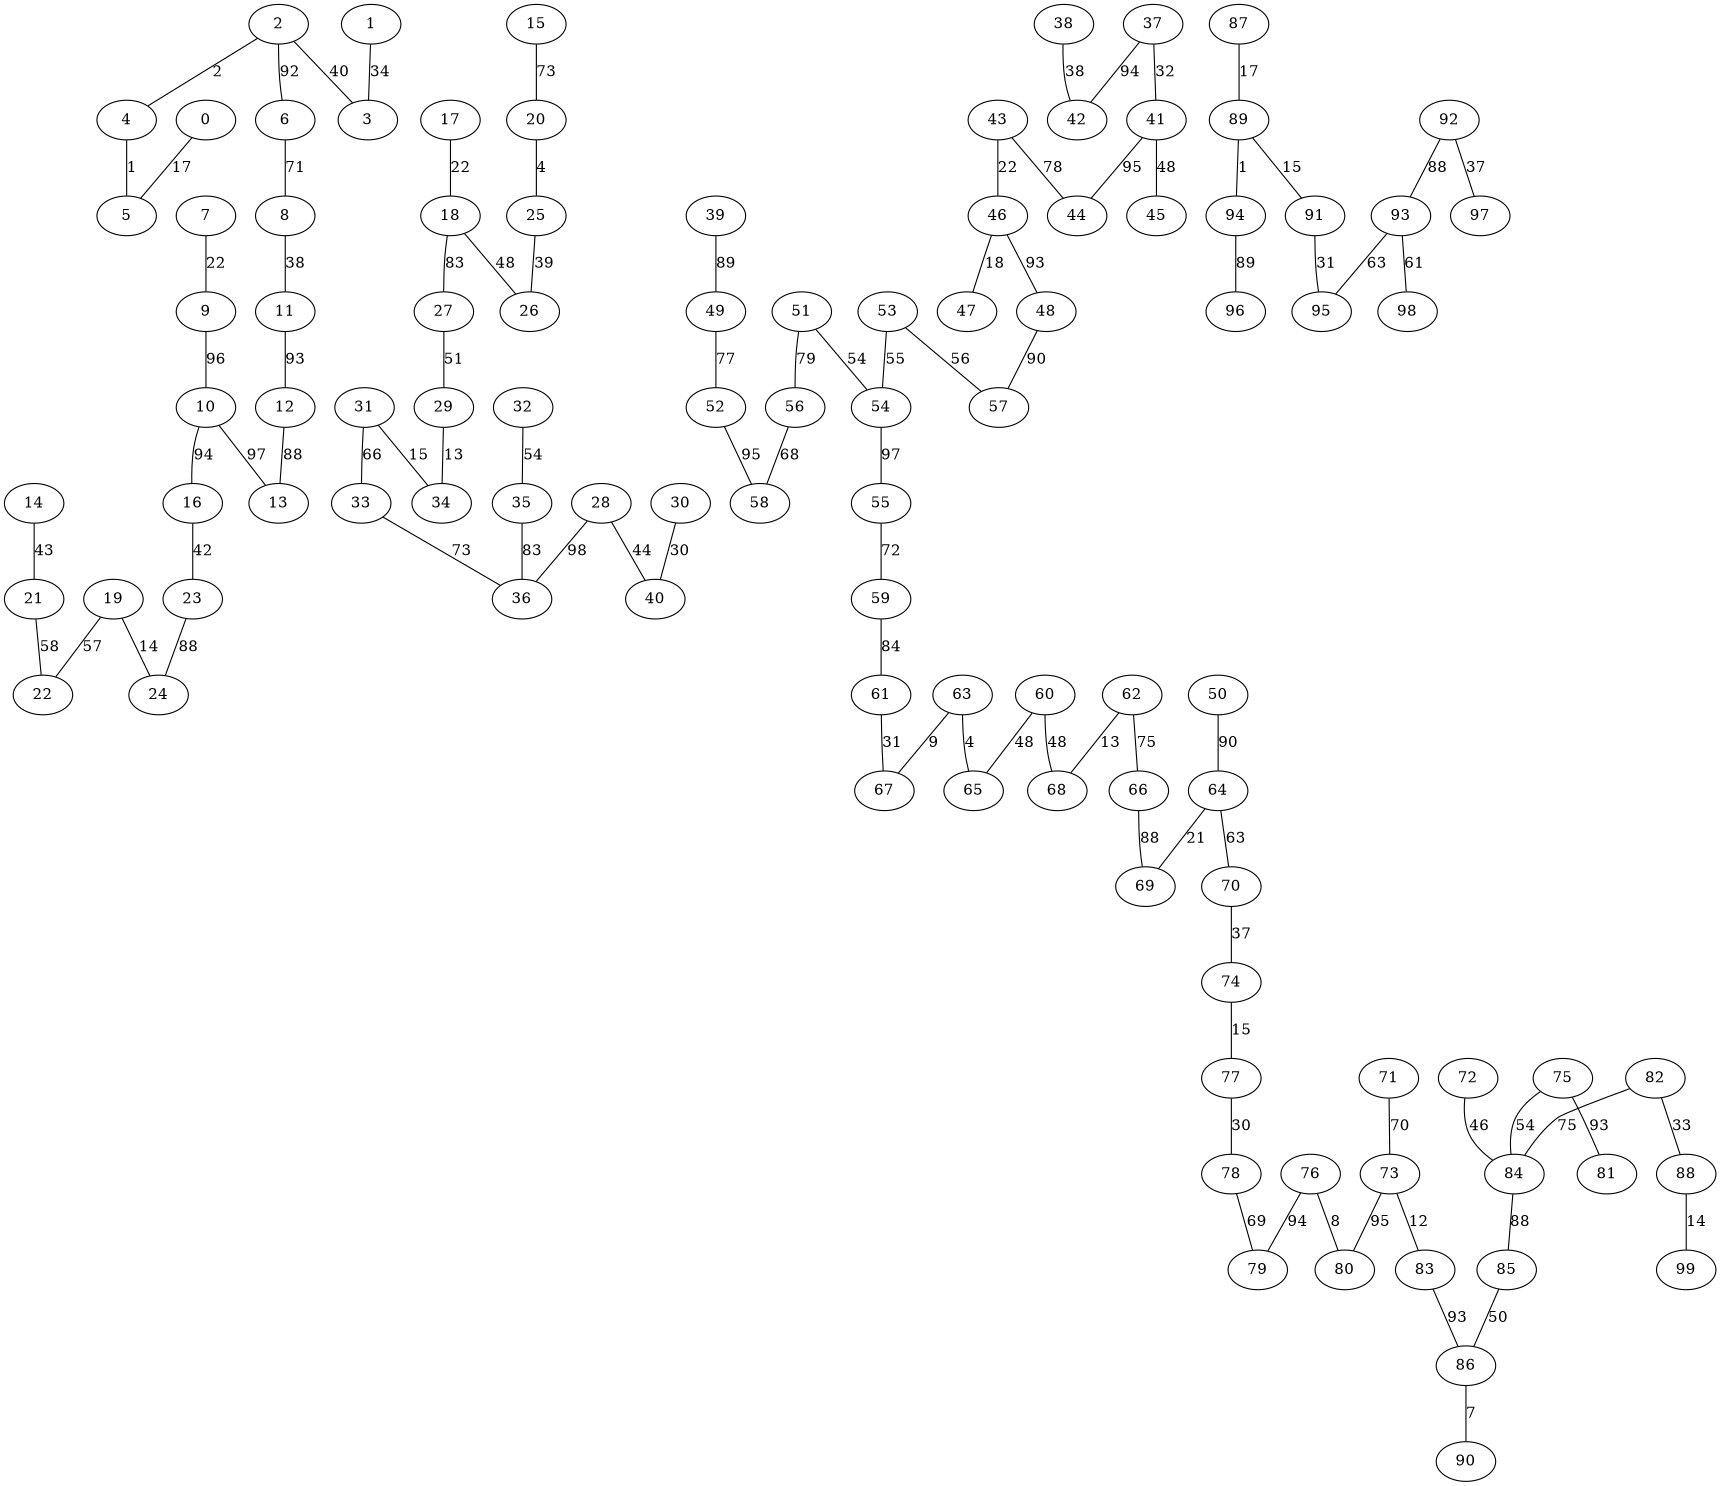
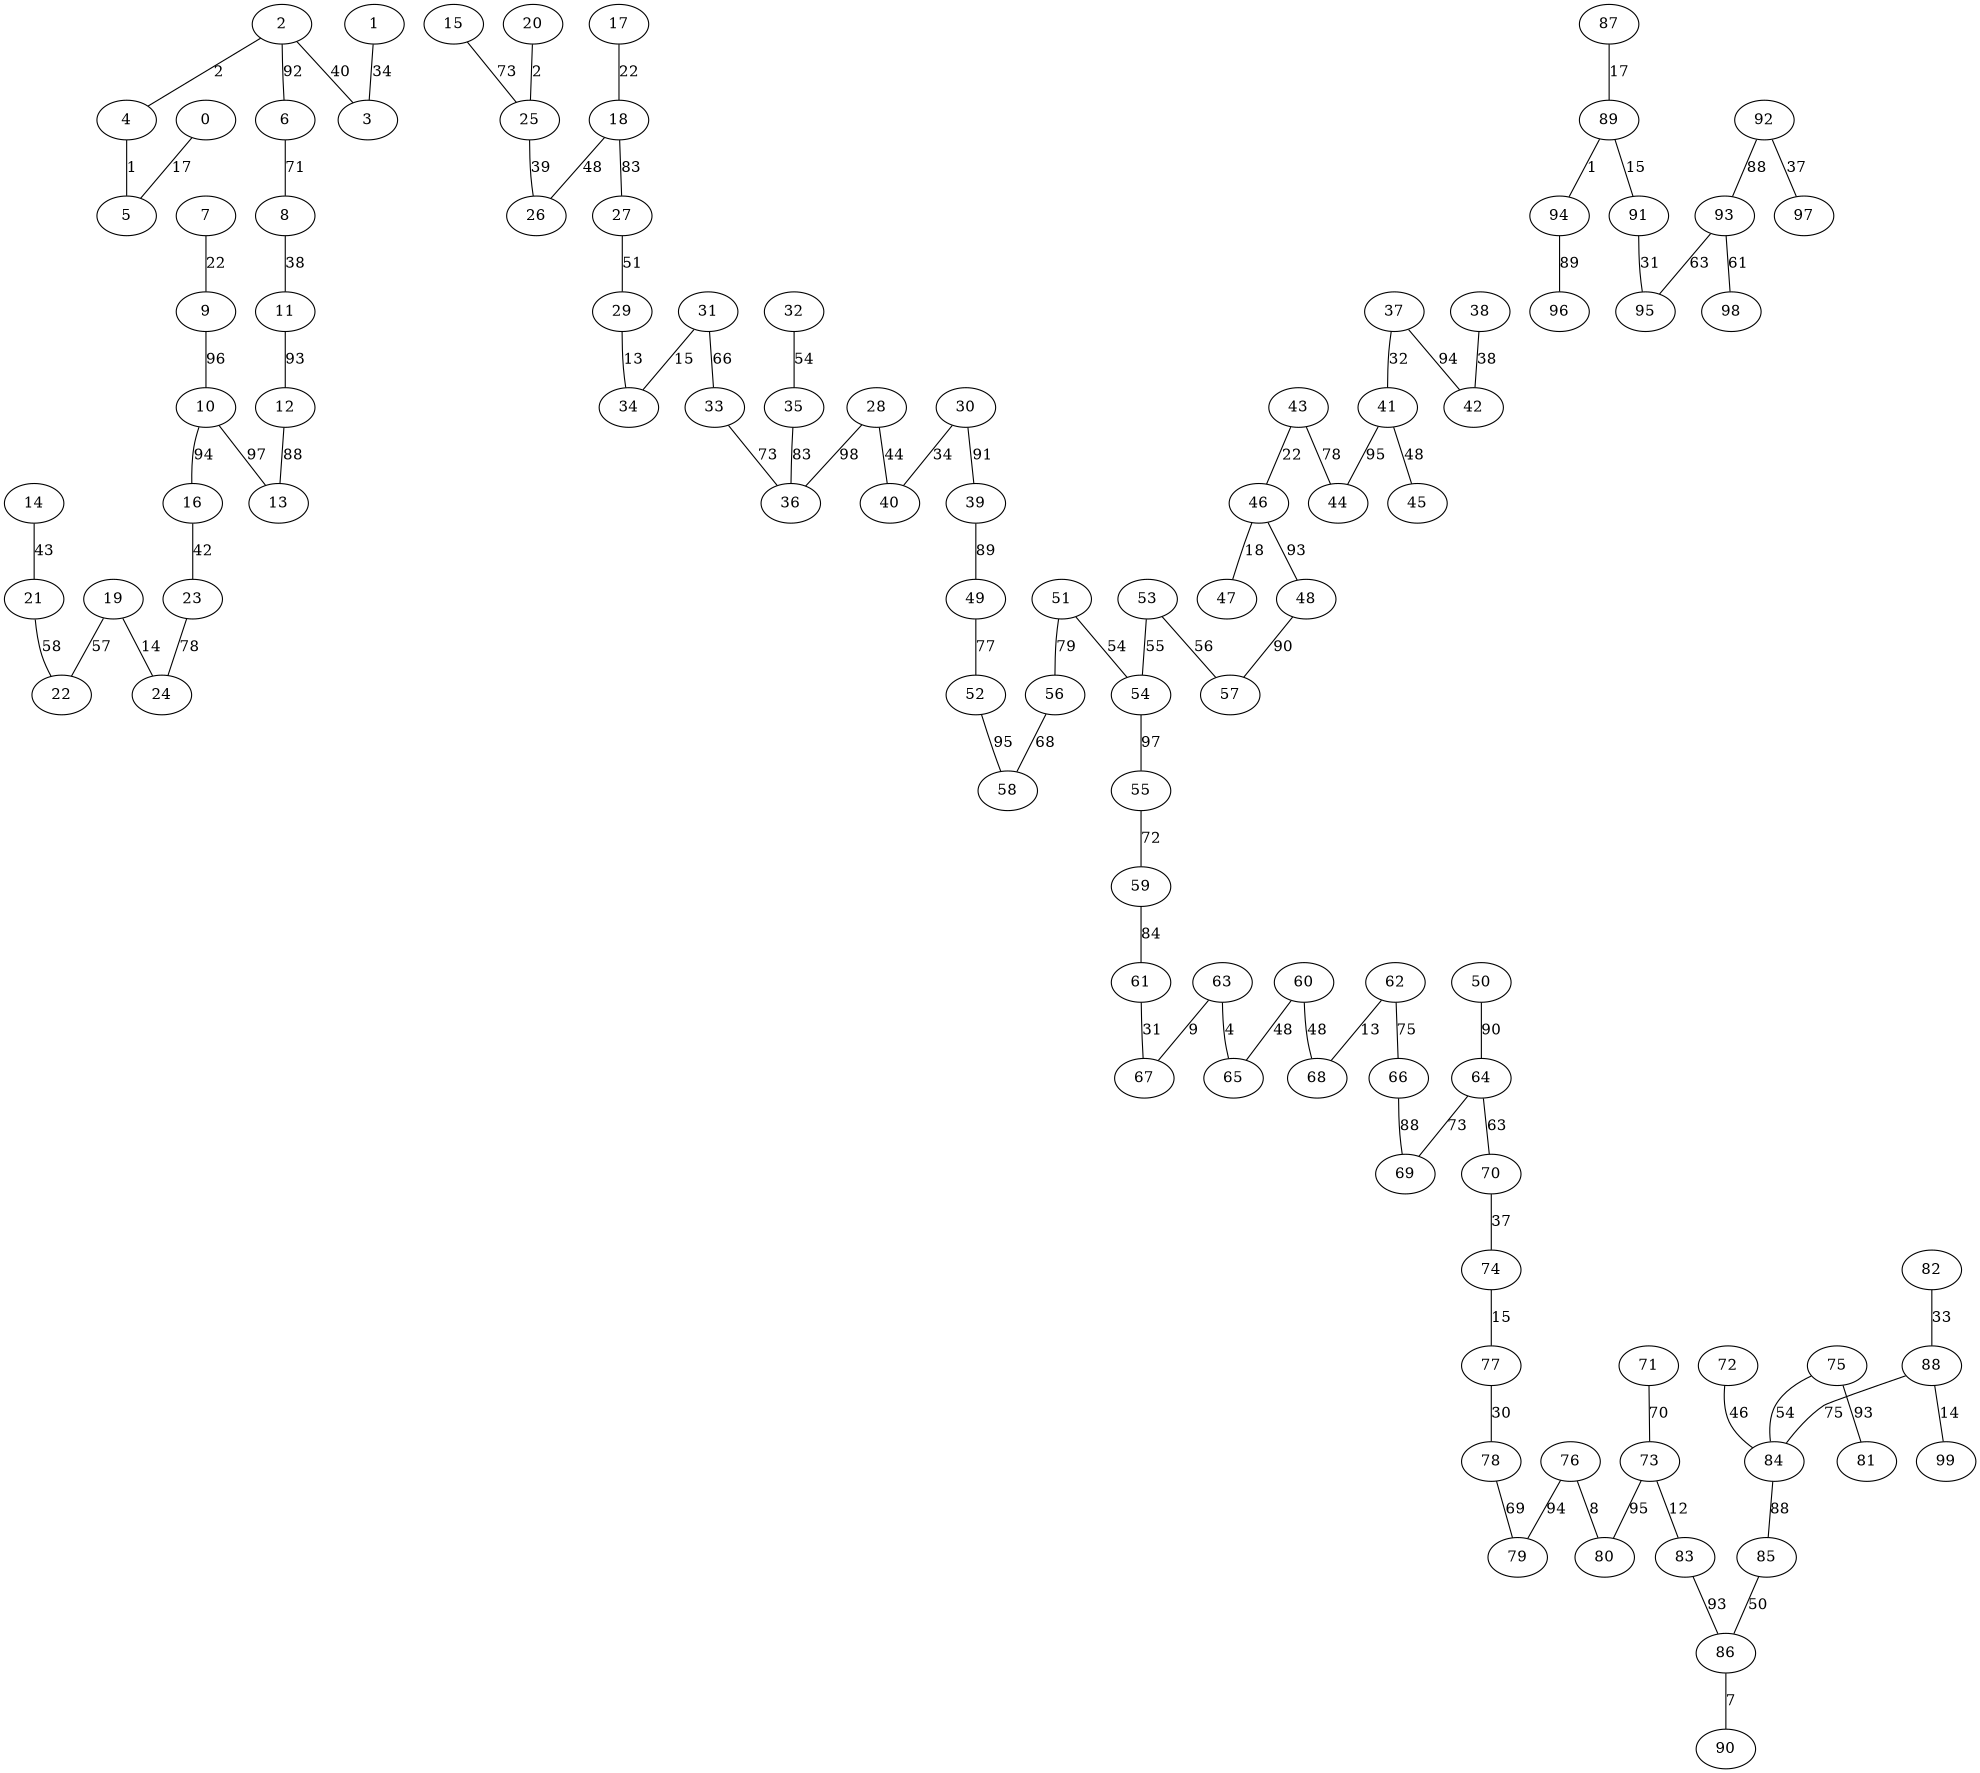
edge "15" -- "20": now "15" -- "25"
edge "20" -- "25": label "4" -> "2"
edge "30" -- "39": added, label "91"
edge "30" -- "40": label "30" -> "34"
edge "23" -- "24": label "88" -> "78"
edge "64" -- "69": label "21" -> "73"
edge "82" -- "84": now "88" -- "84"
